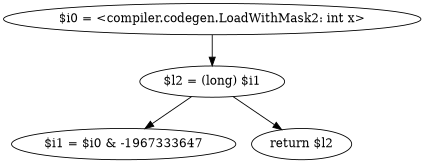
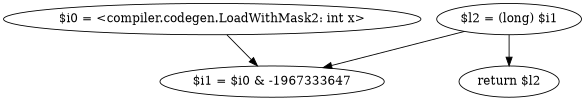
edge "$i0 = <compiler.codegen.LoadWithMask2: int x>" -> "$l2 = (long) $i1": now "$i0 = <compiler.codegen.LoadWithMask2: int x>" -> "$i1 = $i0 & -1967333647"
